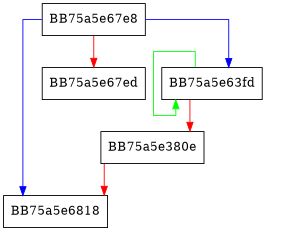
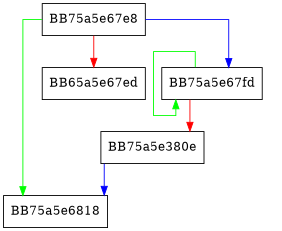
node "BB75a5e67ed": label "BB75a5e67ed" -> "BB65a5e67ed"
node "BB75a5e63fd": label "BB75a5e63fd" -> "BB75a5e67fd"
edge "BB75a5e67e8" -> "BB75a5e6818": color blue -> green
edge "BB75a5e380e" -> "BB75a5e6818": color red -> blue
